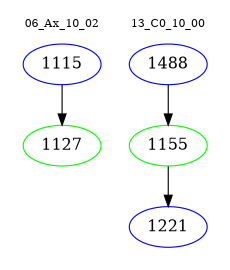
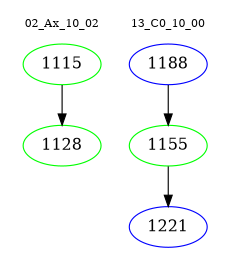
cluster "06_Ax_10_02": label "06_Ax_10_02" -> "02_Ax_10_02"
node "1115": color blue -> green
node "1488": label "1488" -> "1188"
node "1127": label "1127" -> "1128"
